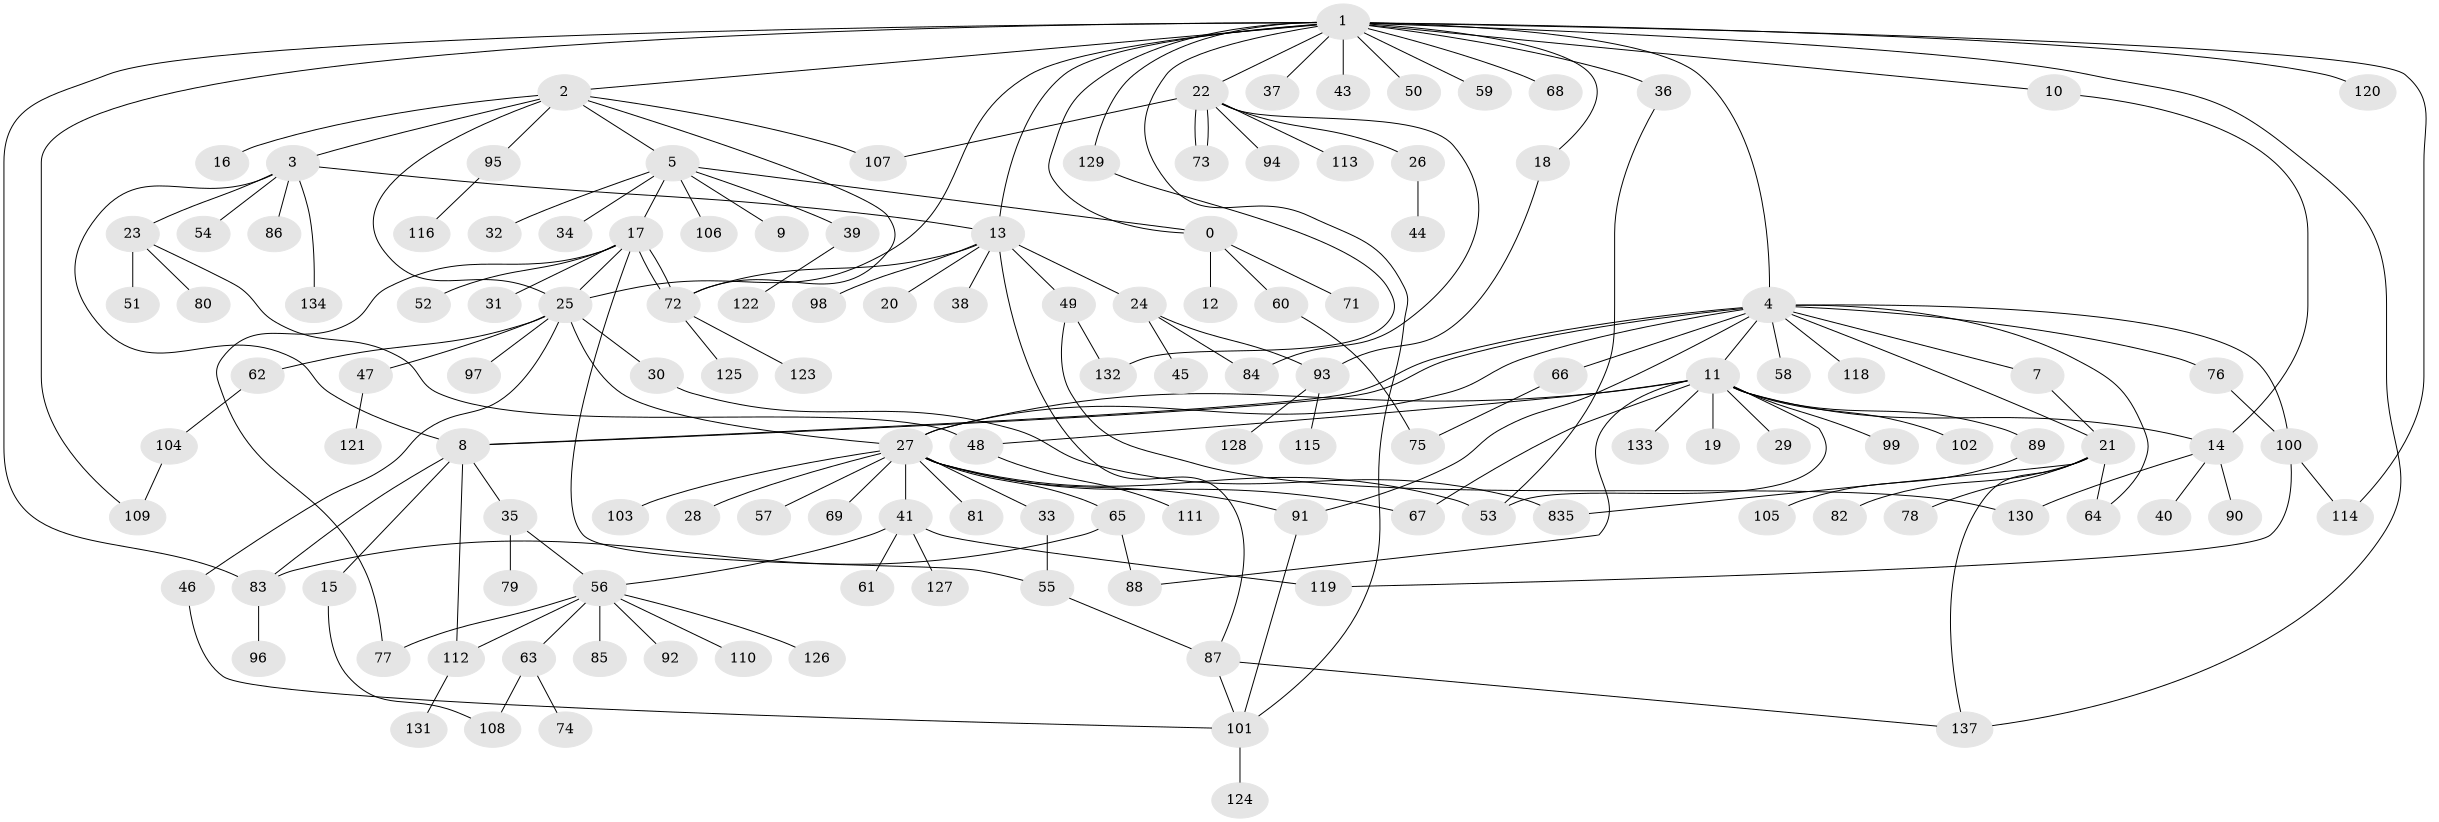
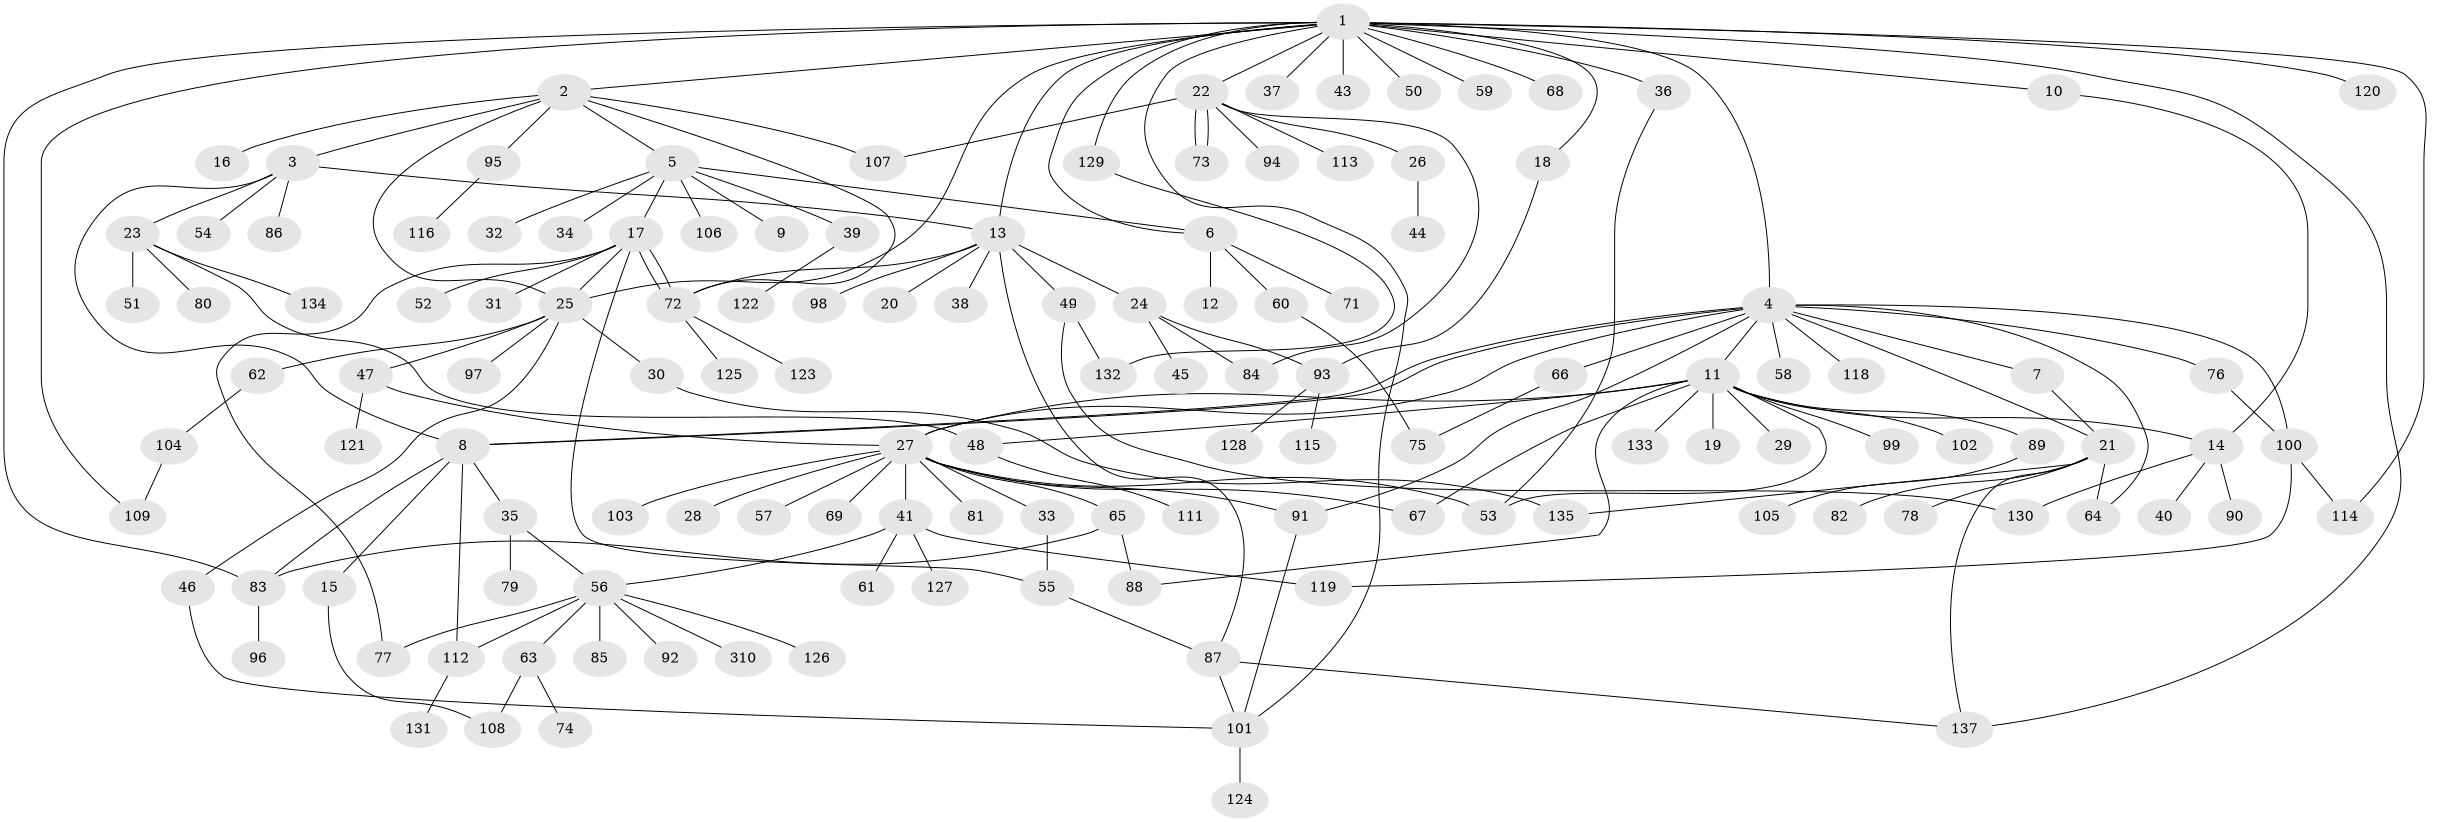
edge "3" -- "134": now "23" -- "134"
node "0": label "0" -> "6"
edge "25" -- "27": now "47" -- "27"
node "835": label "835" -> "135"
node "110": label "110" -> "310"
